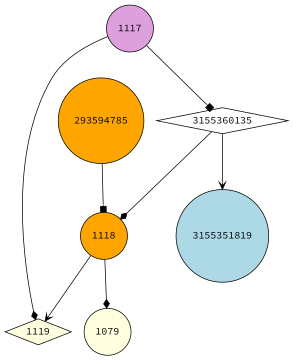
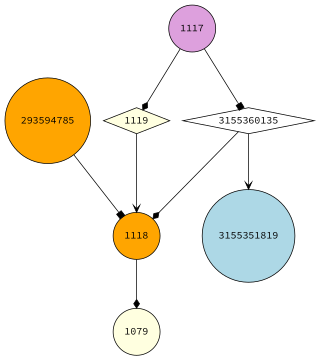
edge "1118" -> "1119": reversed
